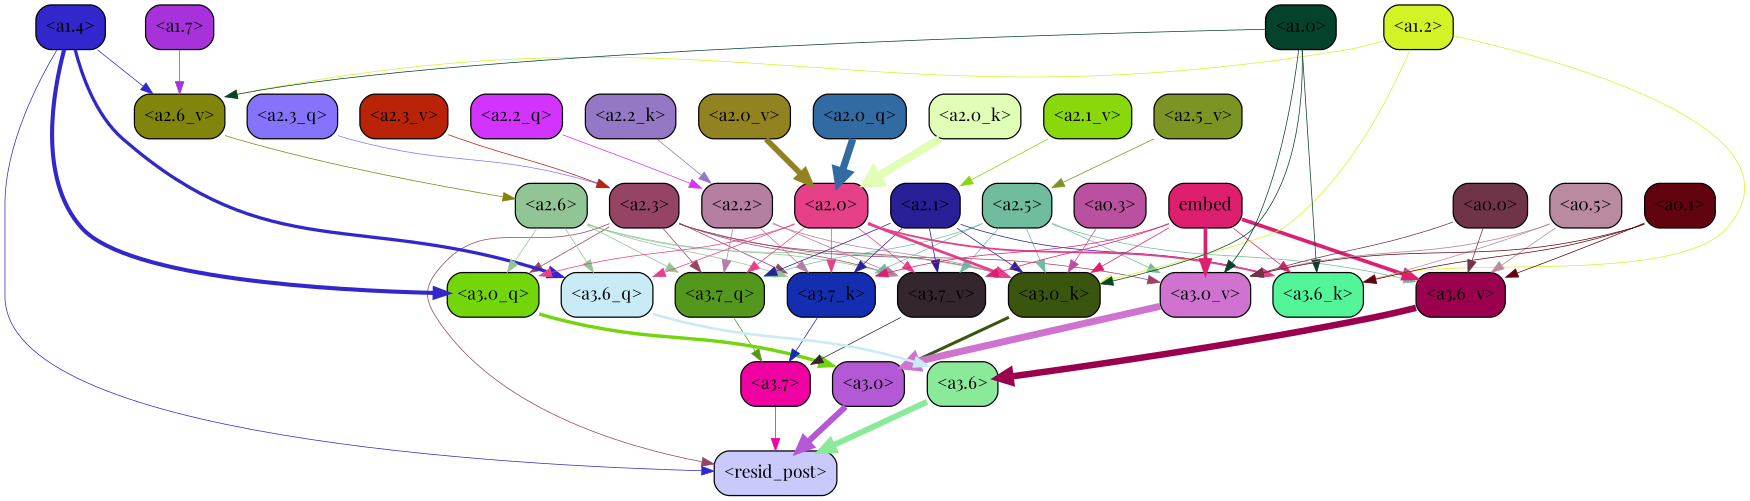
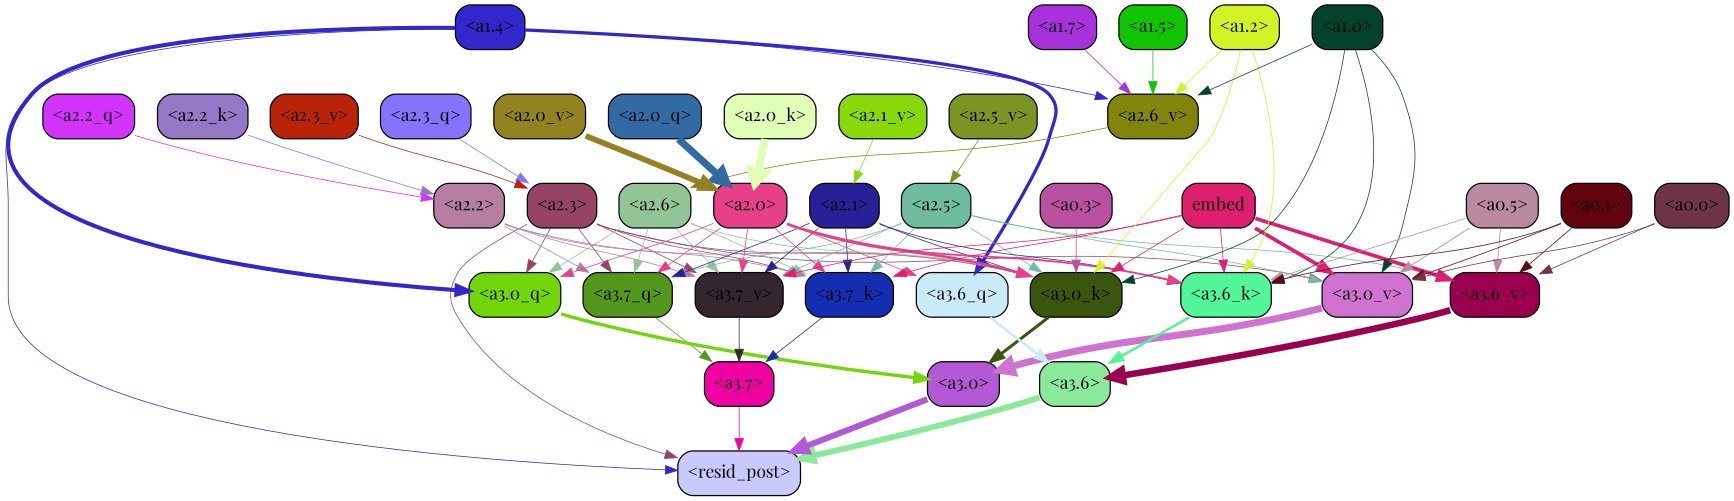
node "<a1.5>": added
edge "<a2.6>" -> "<a3.6_q>": removed
edge "<a3.6_k>" -> "<a3.6>": added
